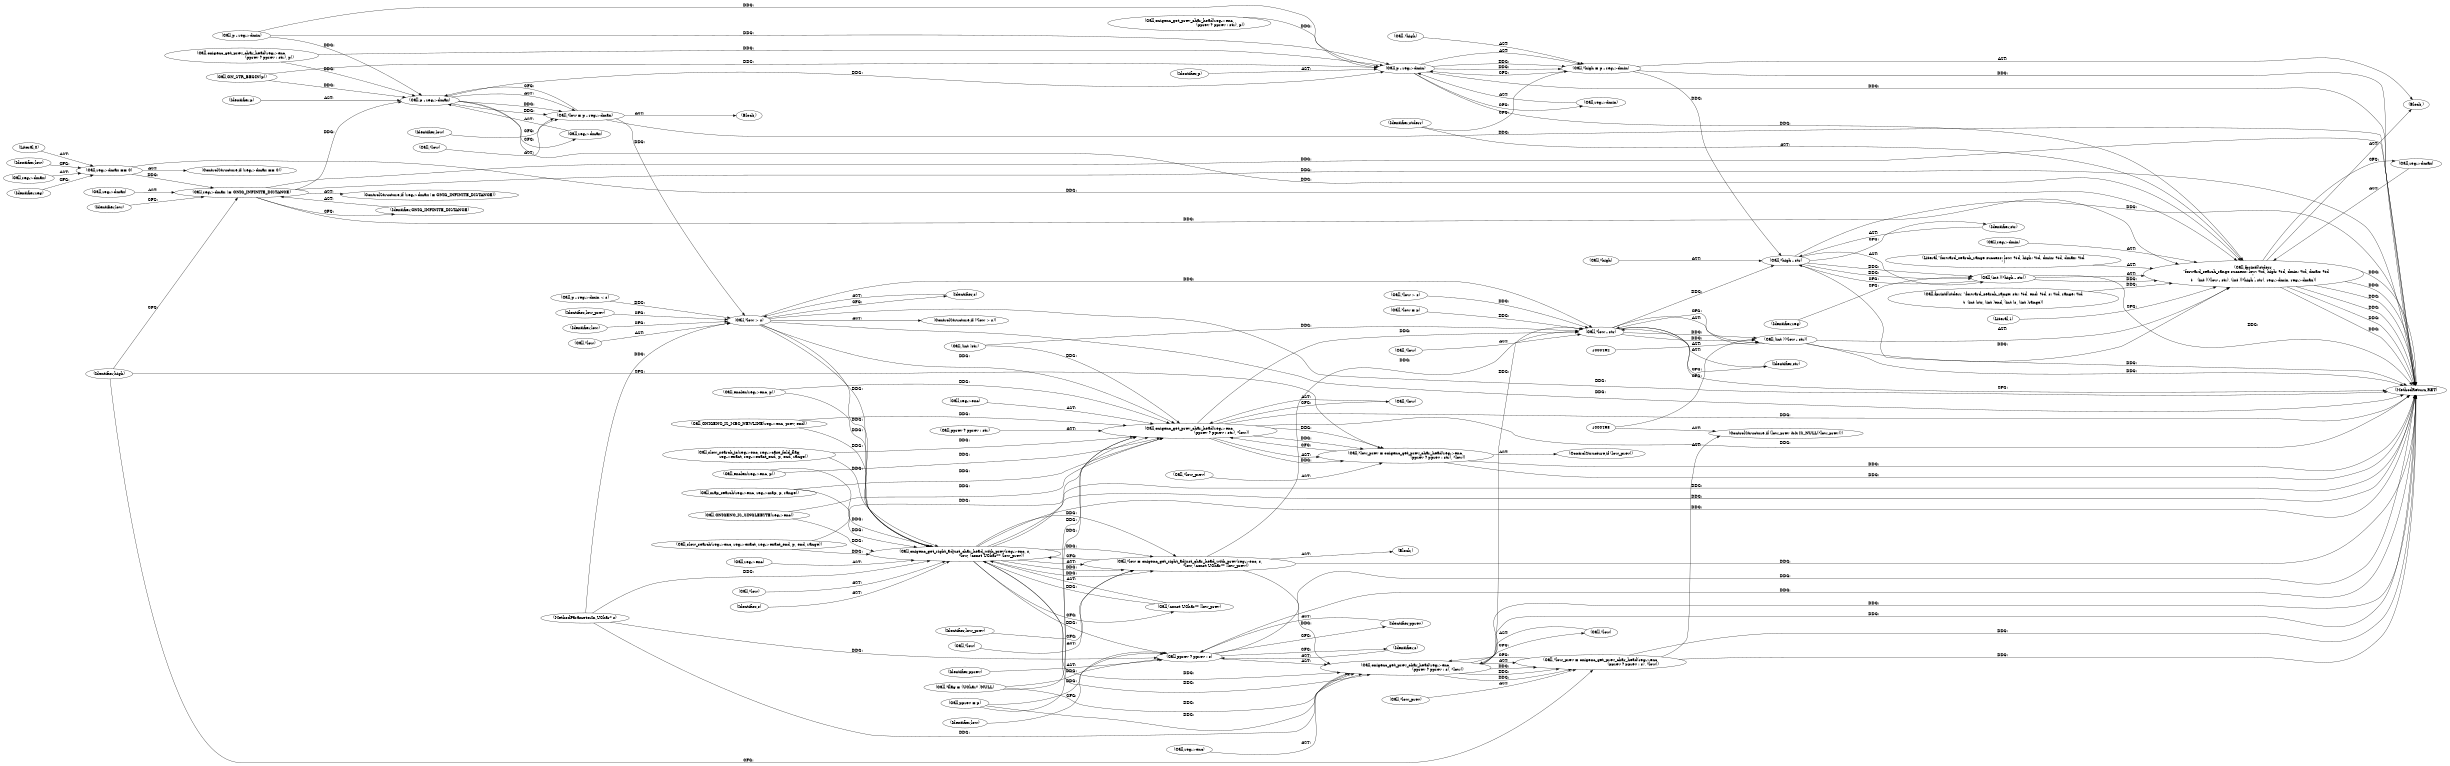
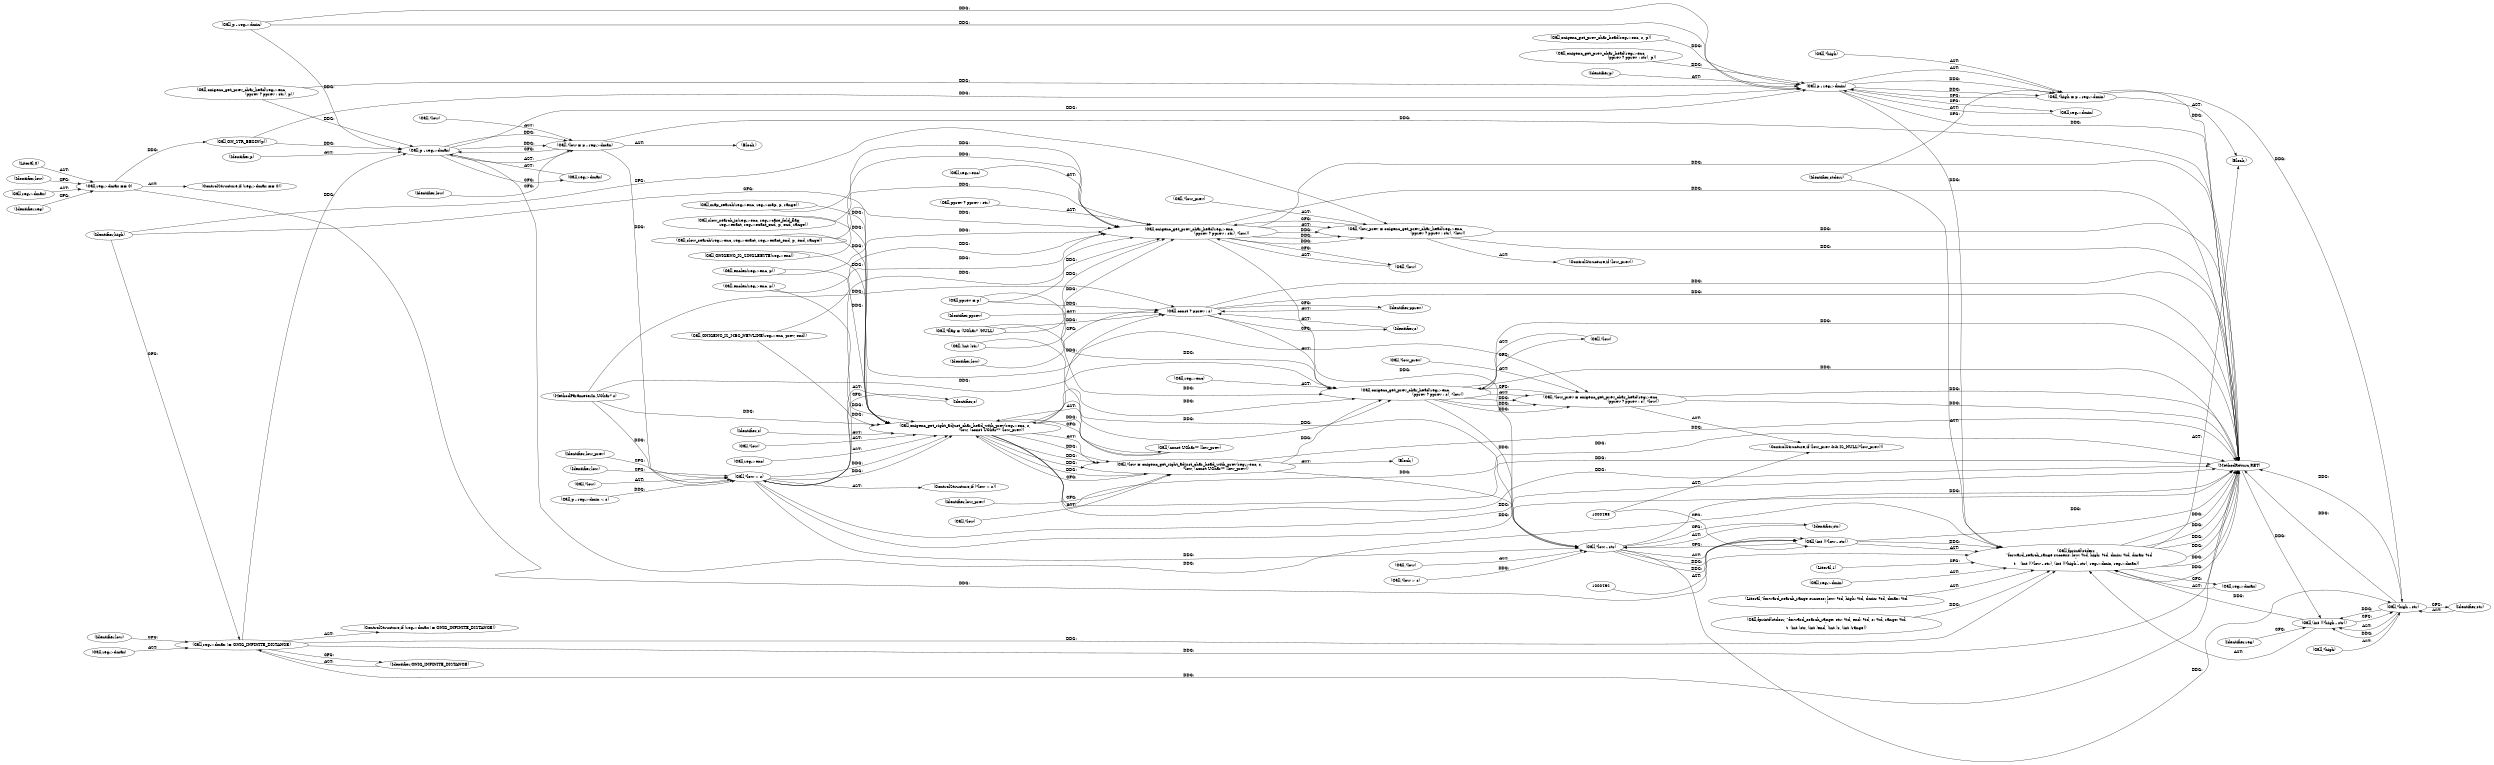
node "(Call,onigenc_get_prev_char_head(reg->enc, s, p))": added
edge "(Call,reg->dmax == 0)" -> "(Call,reg->dmax != ONIG_INFINITE_DISTANCE)": now "(Call,reg->dmax == 0)" -> "(Call,ON_STR_BEGIN(p))"
node "(Call,*low = p)": removed
edge "(Call,(int )(*high - str))" -> "(MethodReturn,RET)": reversed
edge "(Call,*low - str)" -> "(MethodReturn,RET)": label "CFG: " -> "DDG: "
node "(Call,pprev ? pprev : s)": label "(Call,pprev ? pprev : s)" -> "(Call,const ? pprev : s)"
